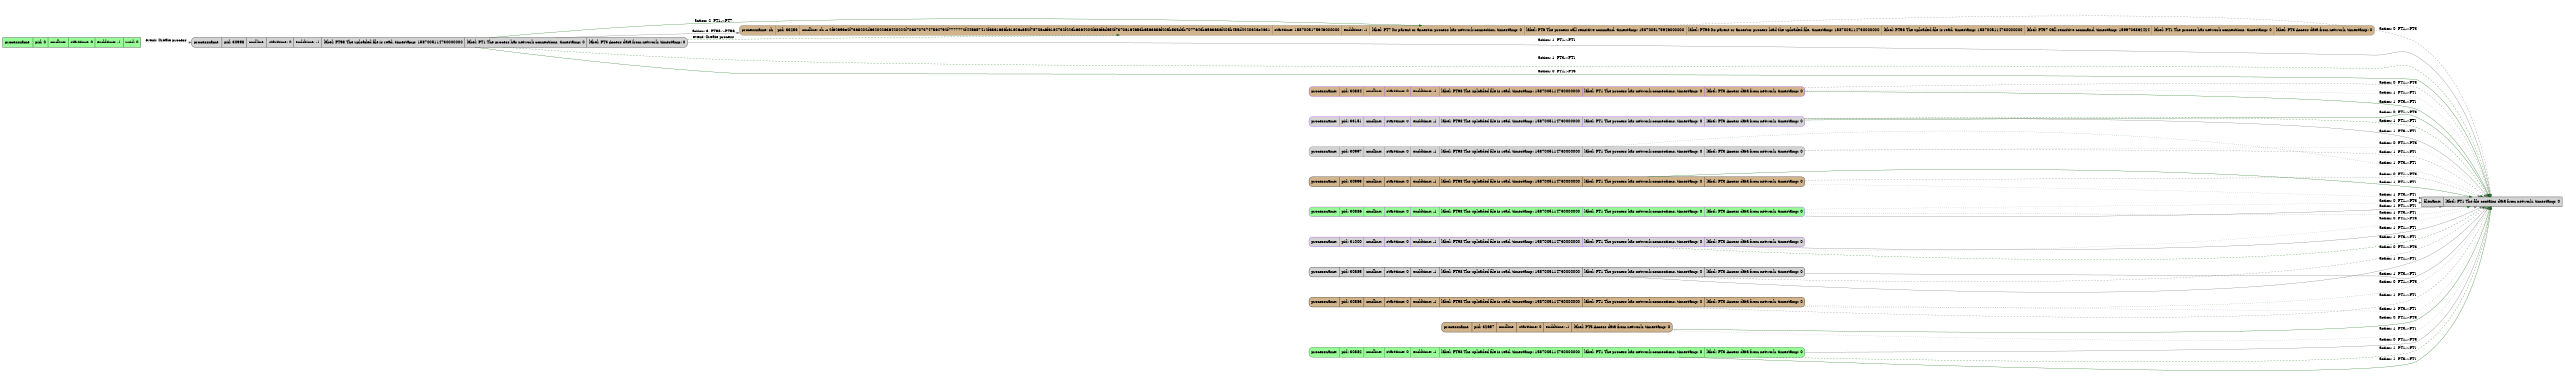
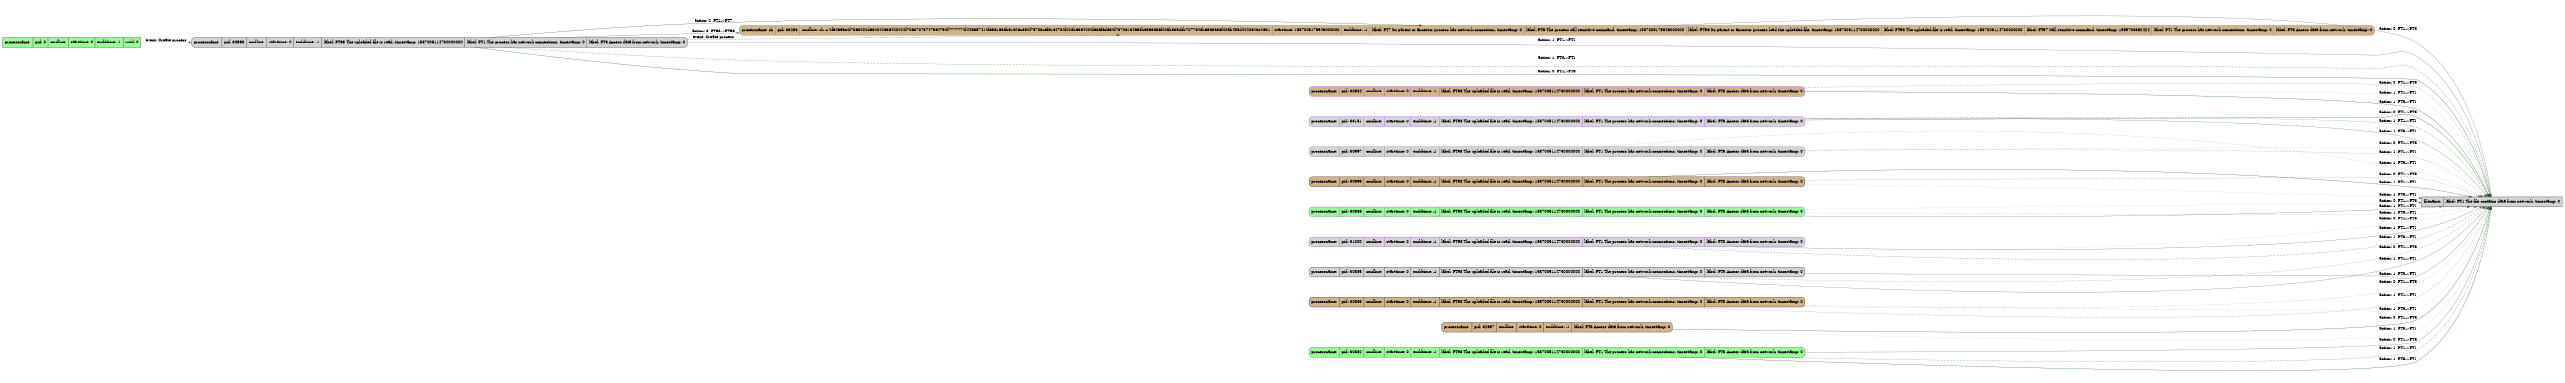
edge "processname: sh" -> "filename:": style dashed -> solid
